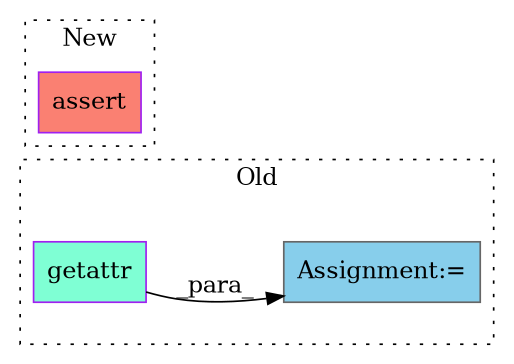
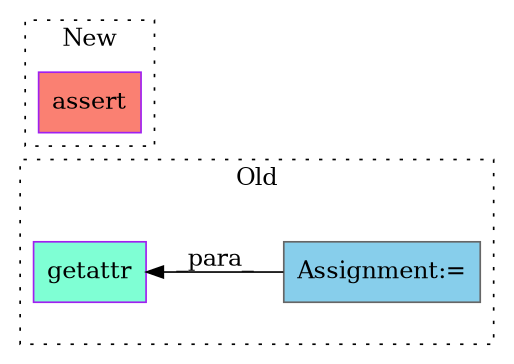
edge "getattr" -> "Assignment:=": reversed
